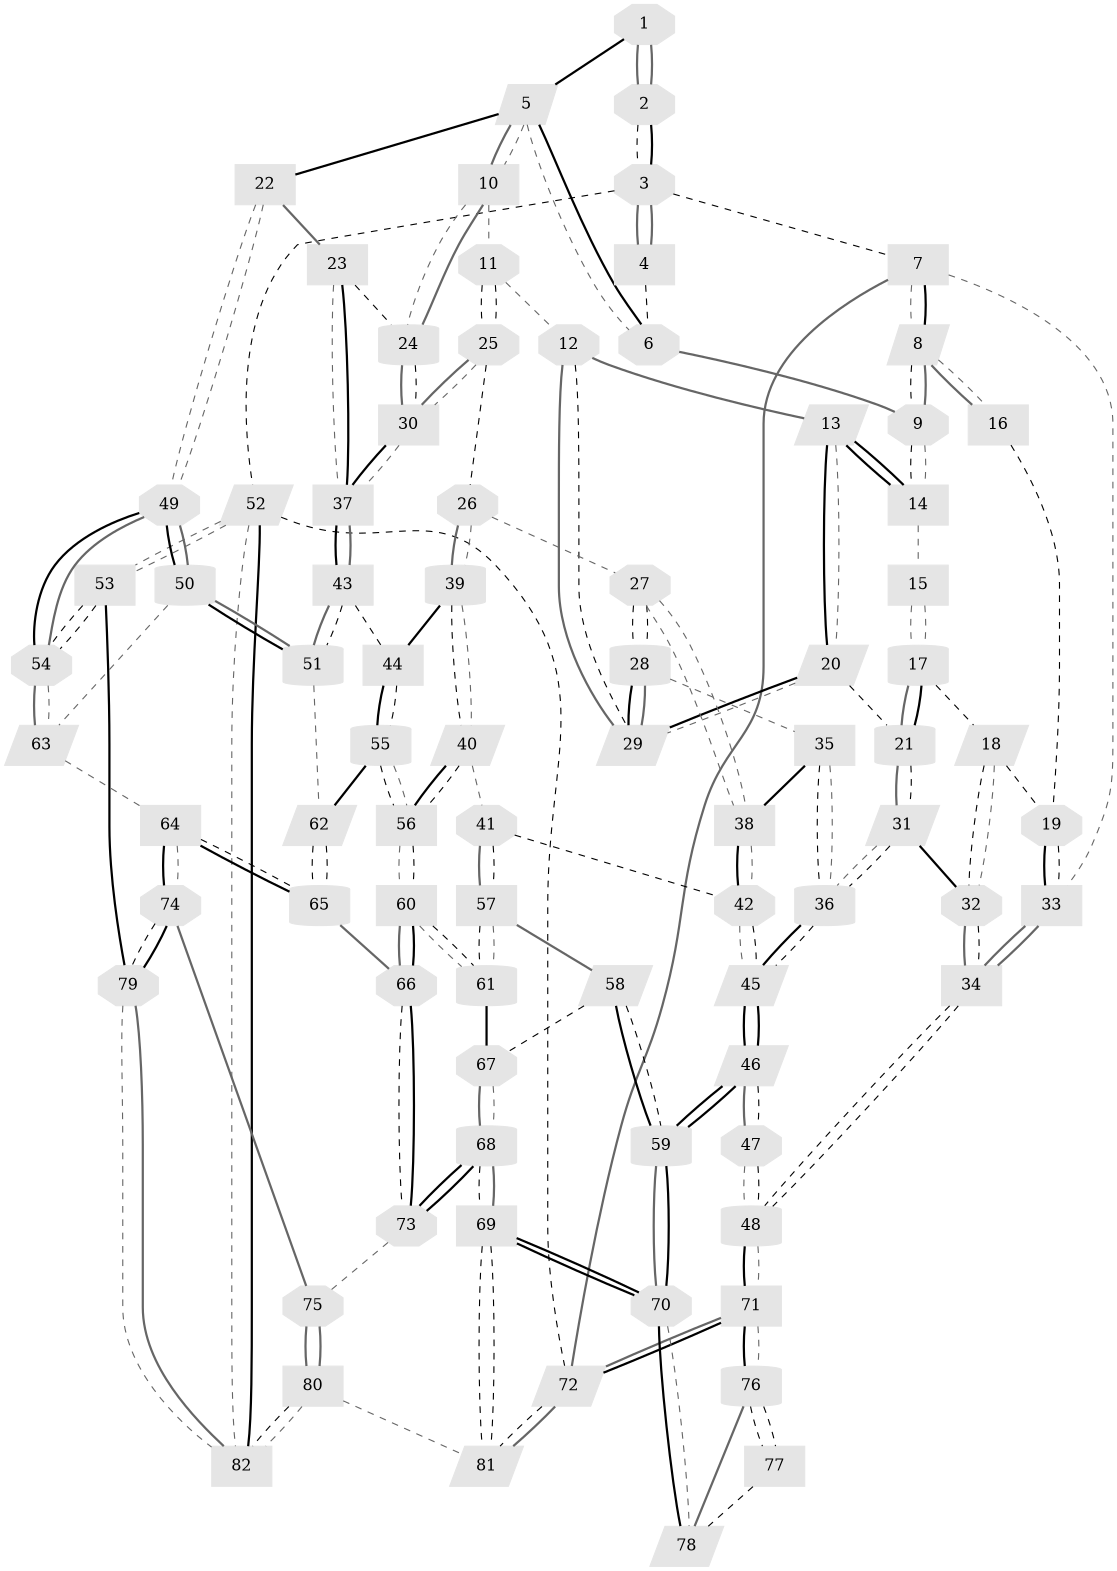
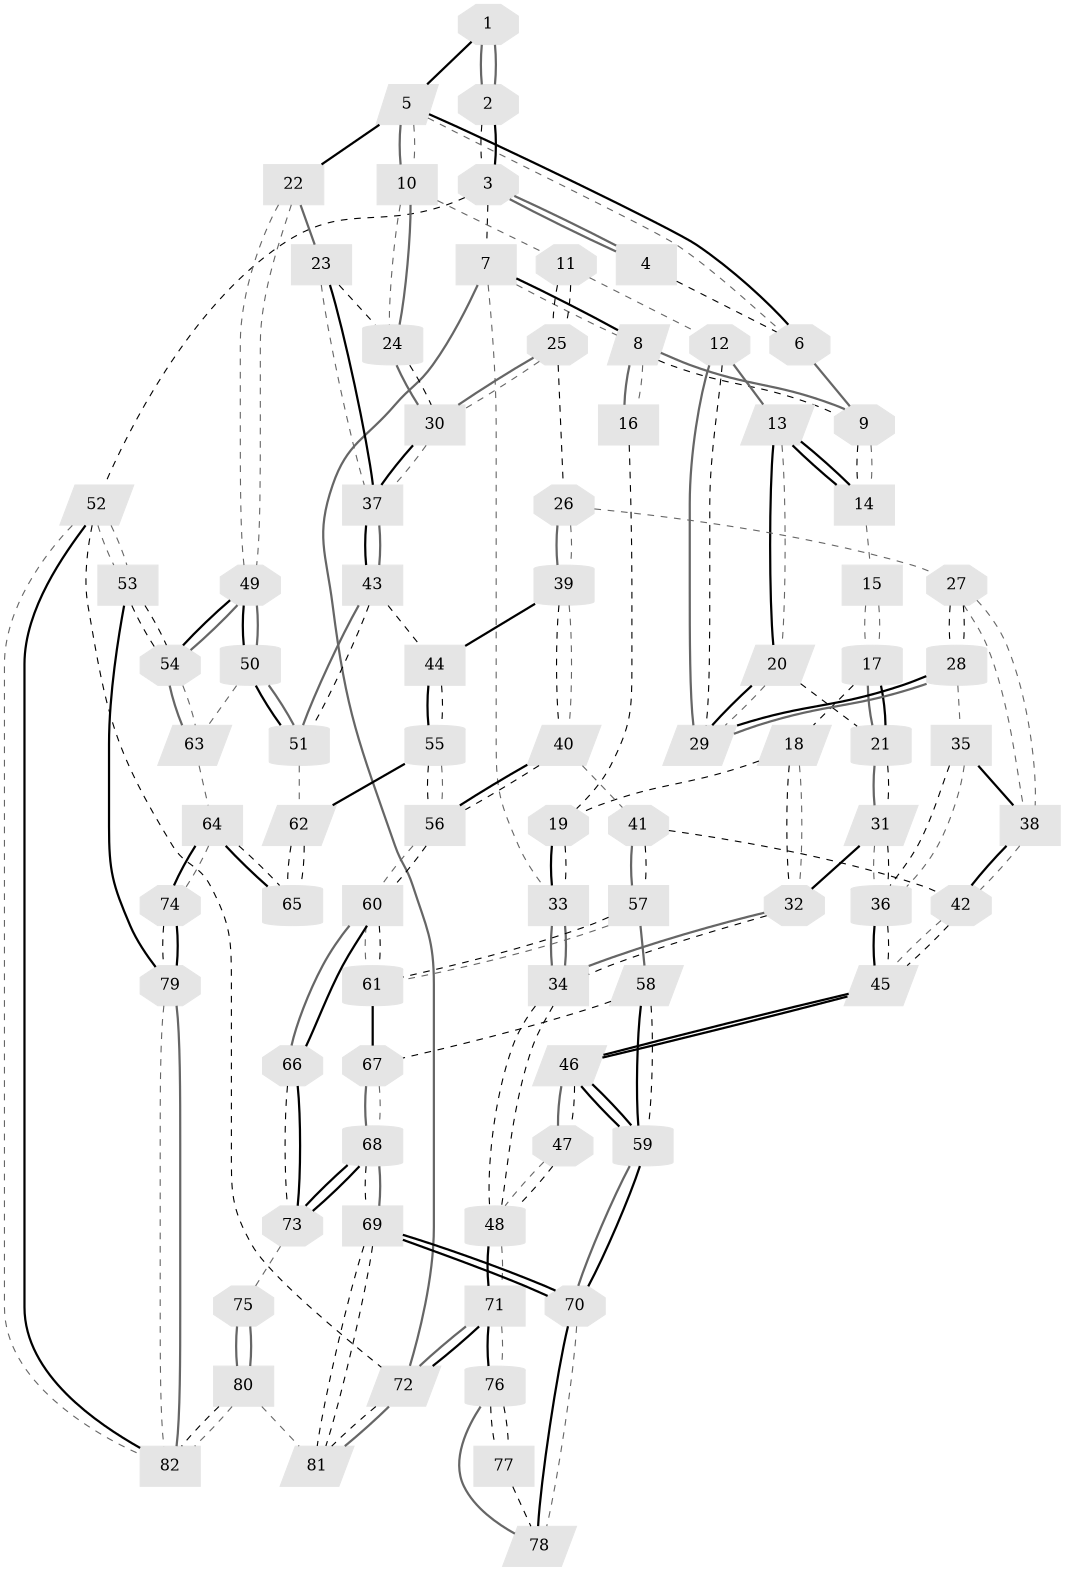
edge "65" -- "66": removed
edge "74" -- "75": removed
